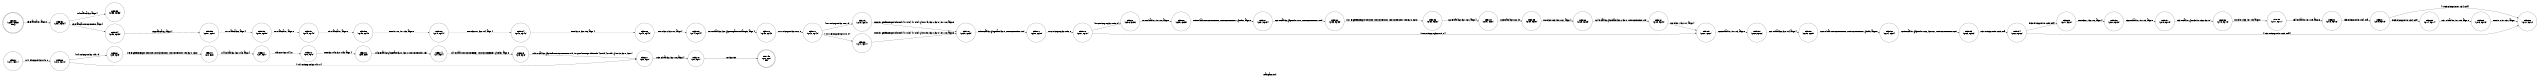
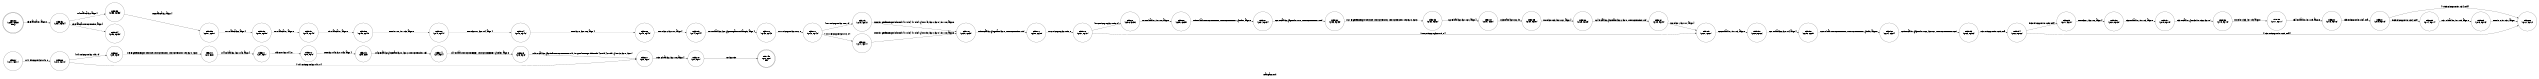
edge "N55154 (rp:52, ep:52)" -> "N55155 (rp:51, ep:51)": now "N55153 (rp:53, ep:53)" -> "N55155 (rp:51, ep:51)"
